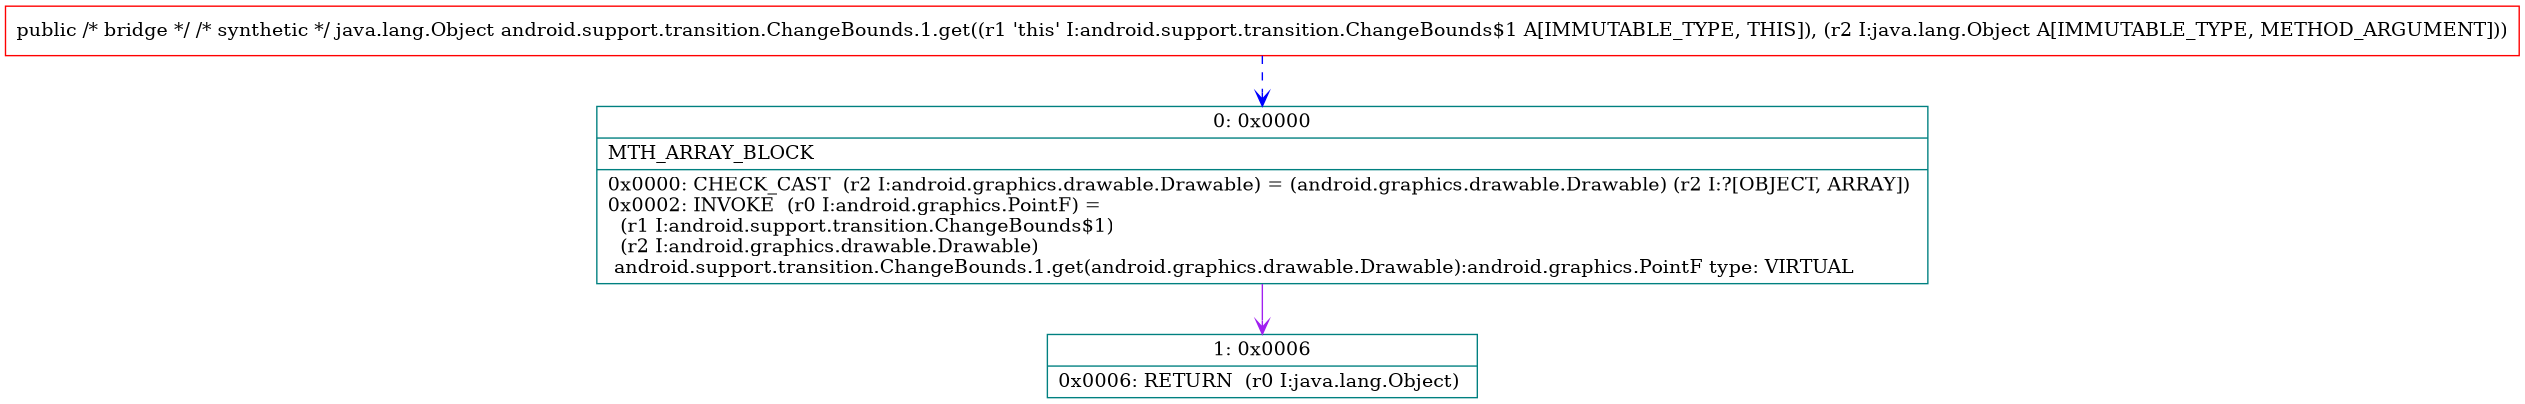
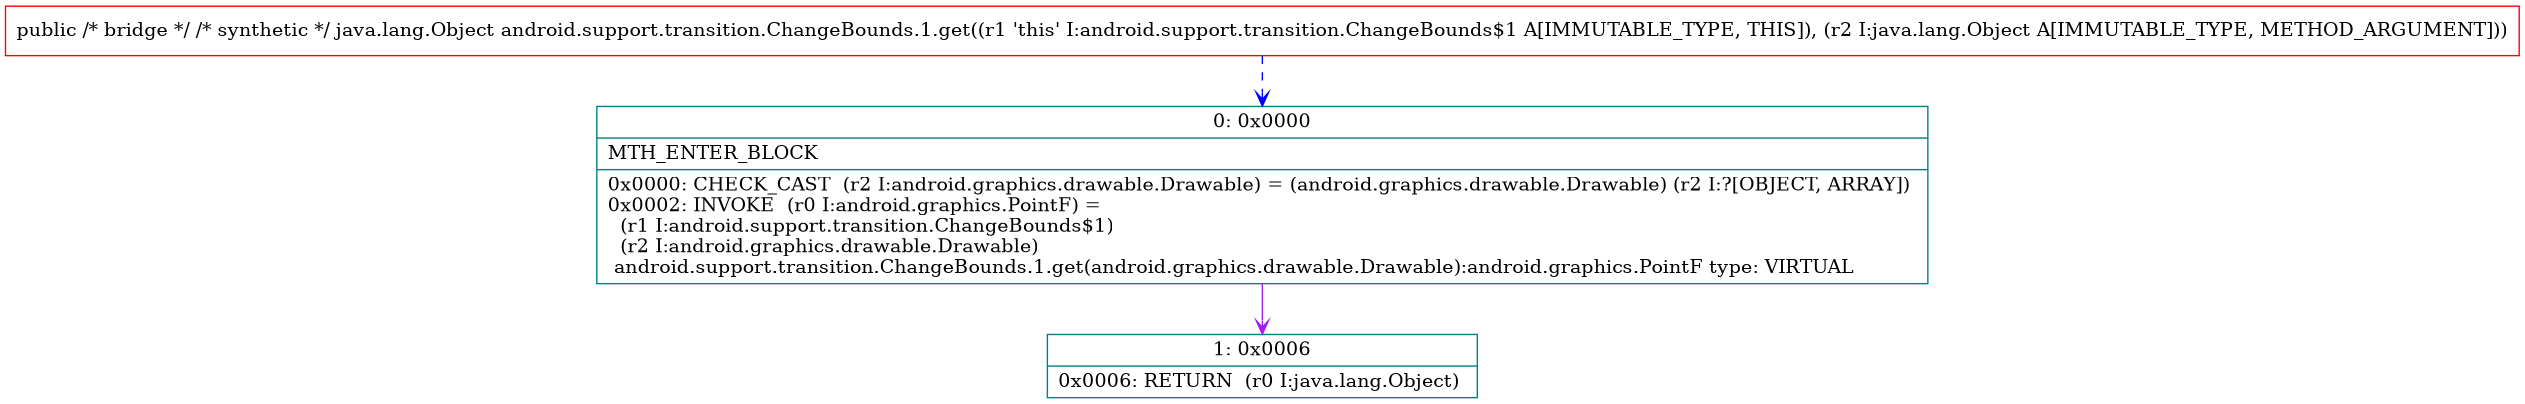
node "0: 0x0000": text "MTH_ARRAY_BLOCK" -> "MTH_ENTER_BLOCK"
